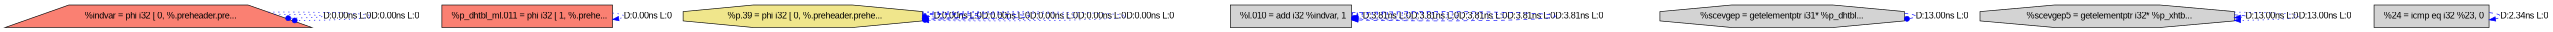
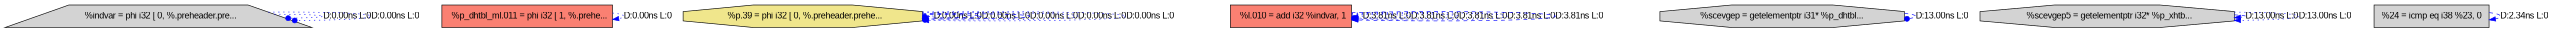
node "%indvar = phi i32 [ 0, %.preheader.pre...": fillcolor salmon -> lightgrey
node "%l.010 = add i32 %indvar, 1": fillcolor lightgrey -> salmon
node "%24 = icmp eq i32 %23, 0": label "%24 = icmp eq i32 %23, 0" -> "%24 = icmp eq i38 %23, 0"
